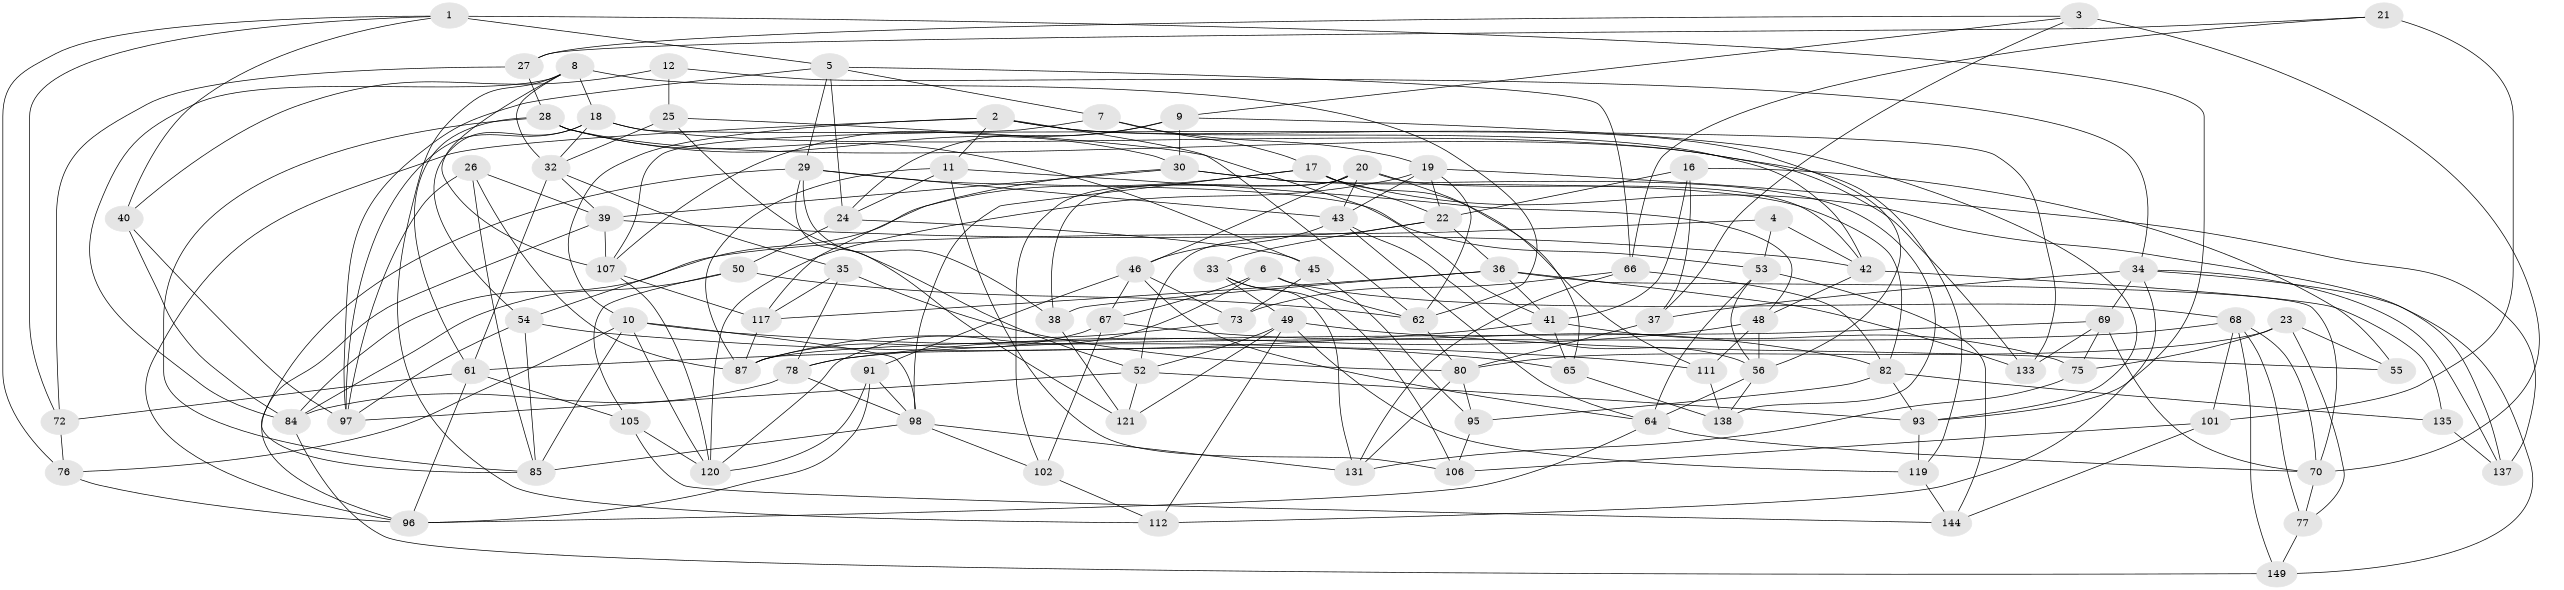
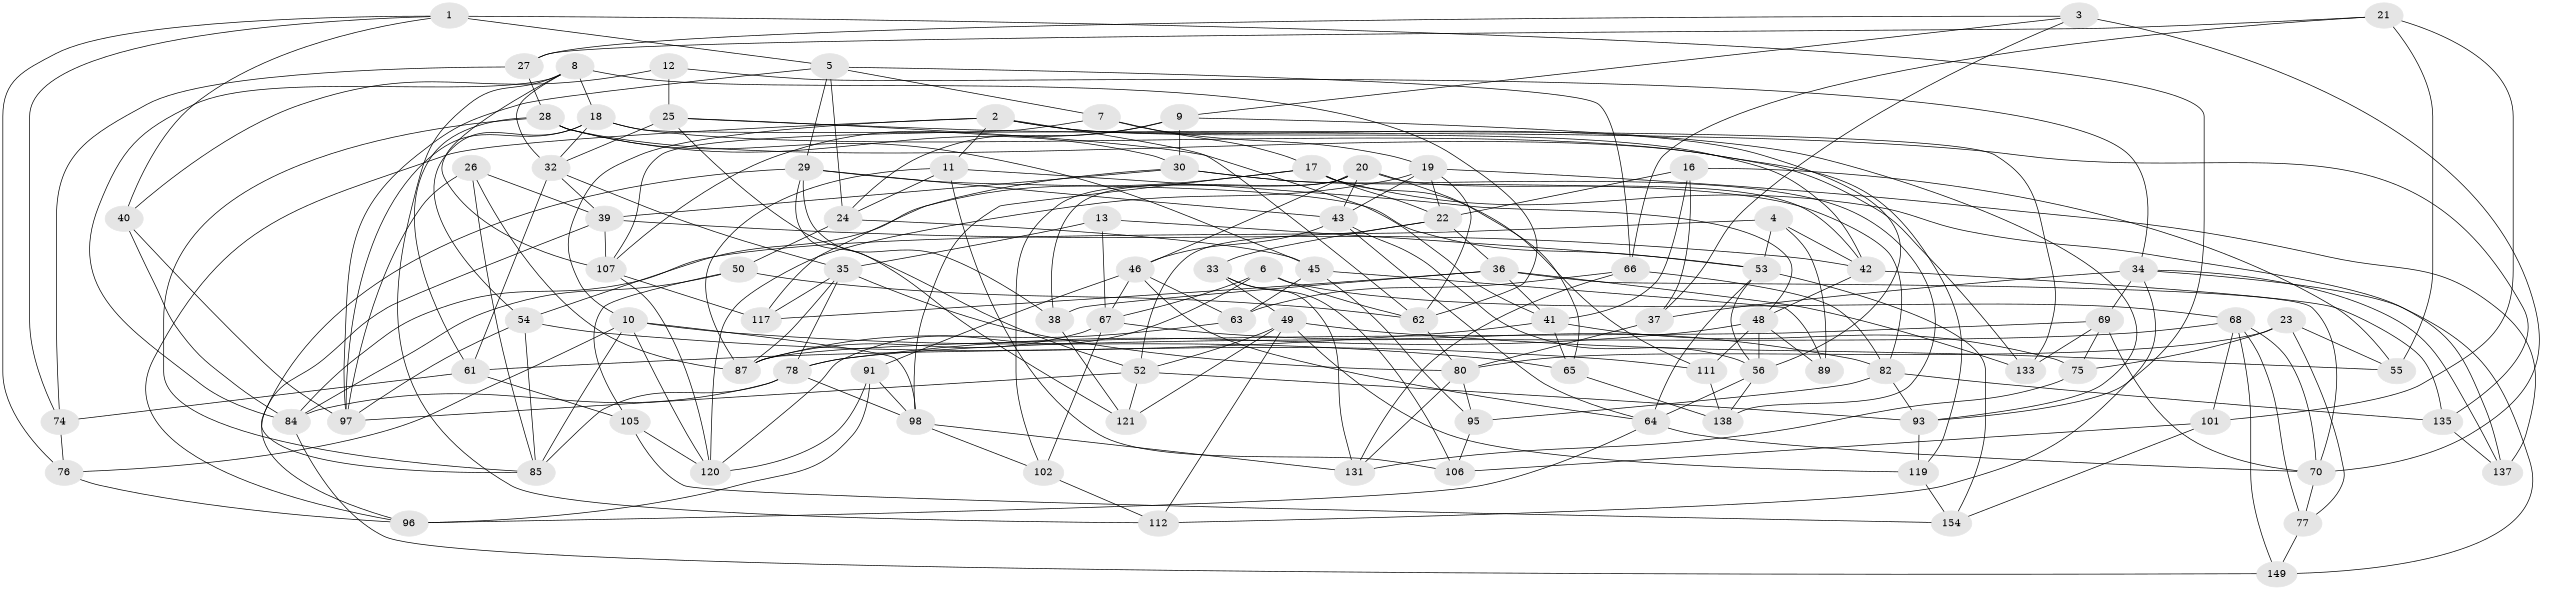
edge "25" -- "135": added
edge "21" -- "55": added
node "13": added
node "73": label "73" -> "63"
edge "117" -- "87": now "35" -- "87"
node "89": added
node "72": label "72" -> "74"
edge "61" -- "96": removed
edge "98" -- "85": now "78" -- "85"
node "144": label "144" -> "154"
